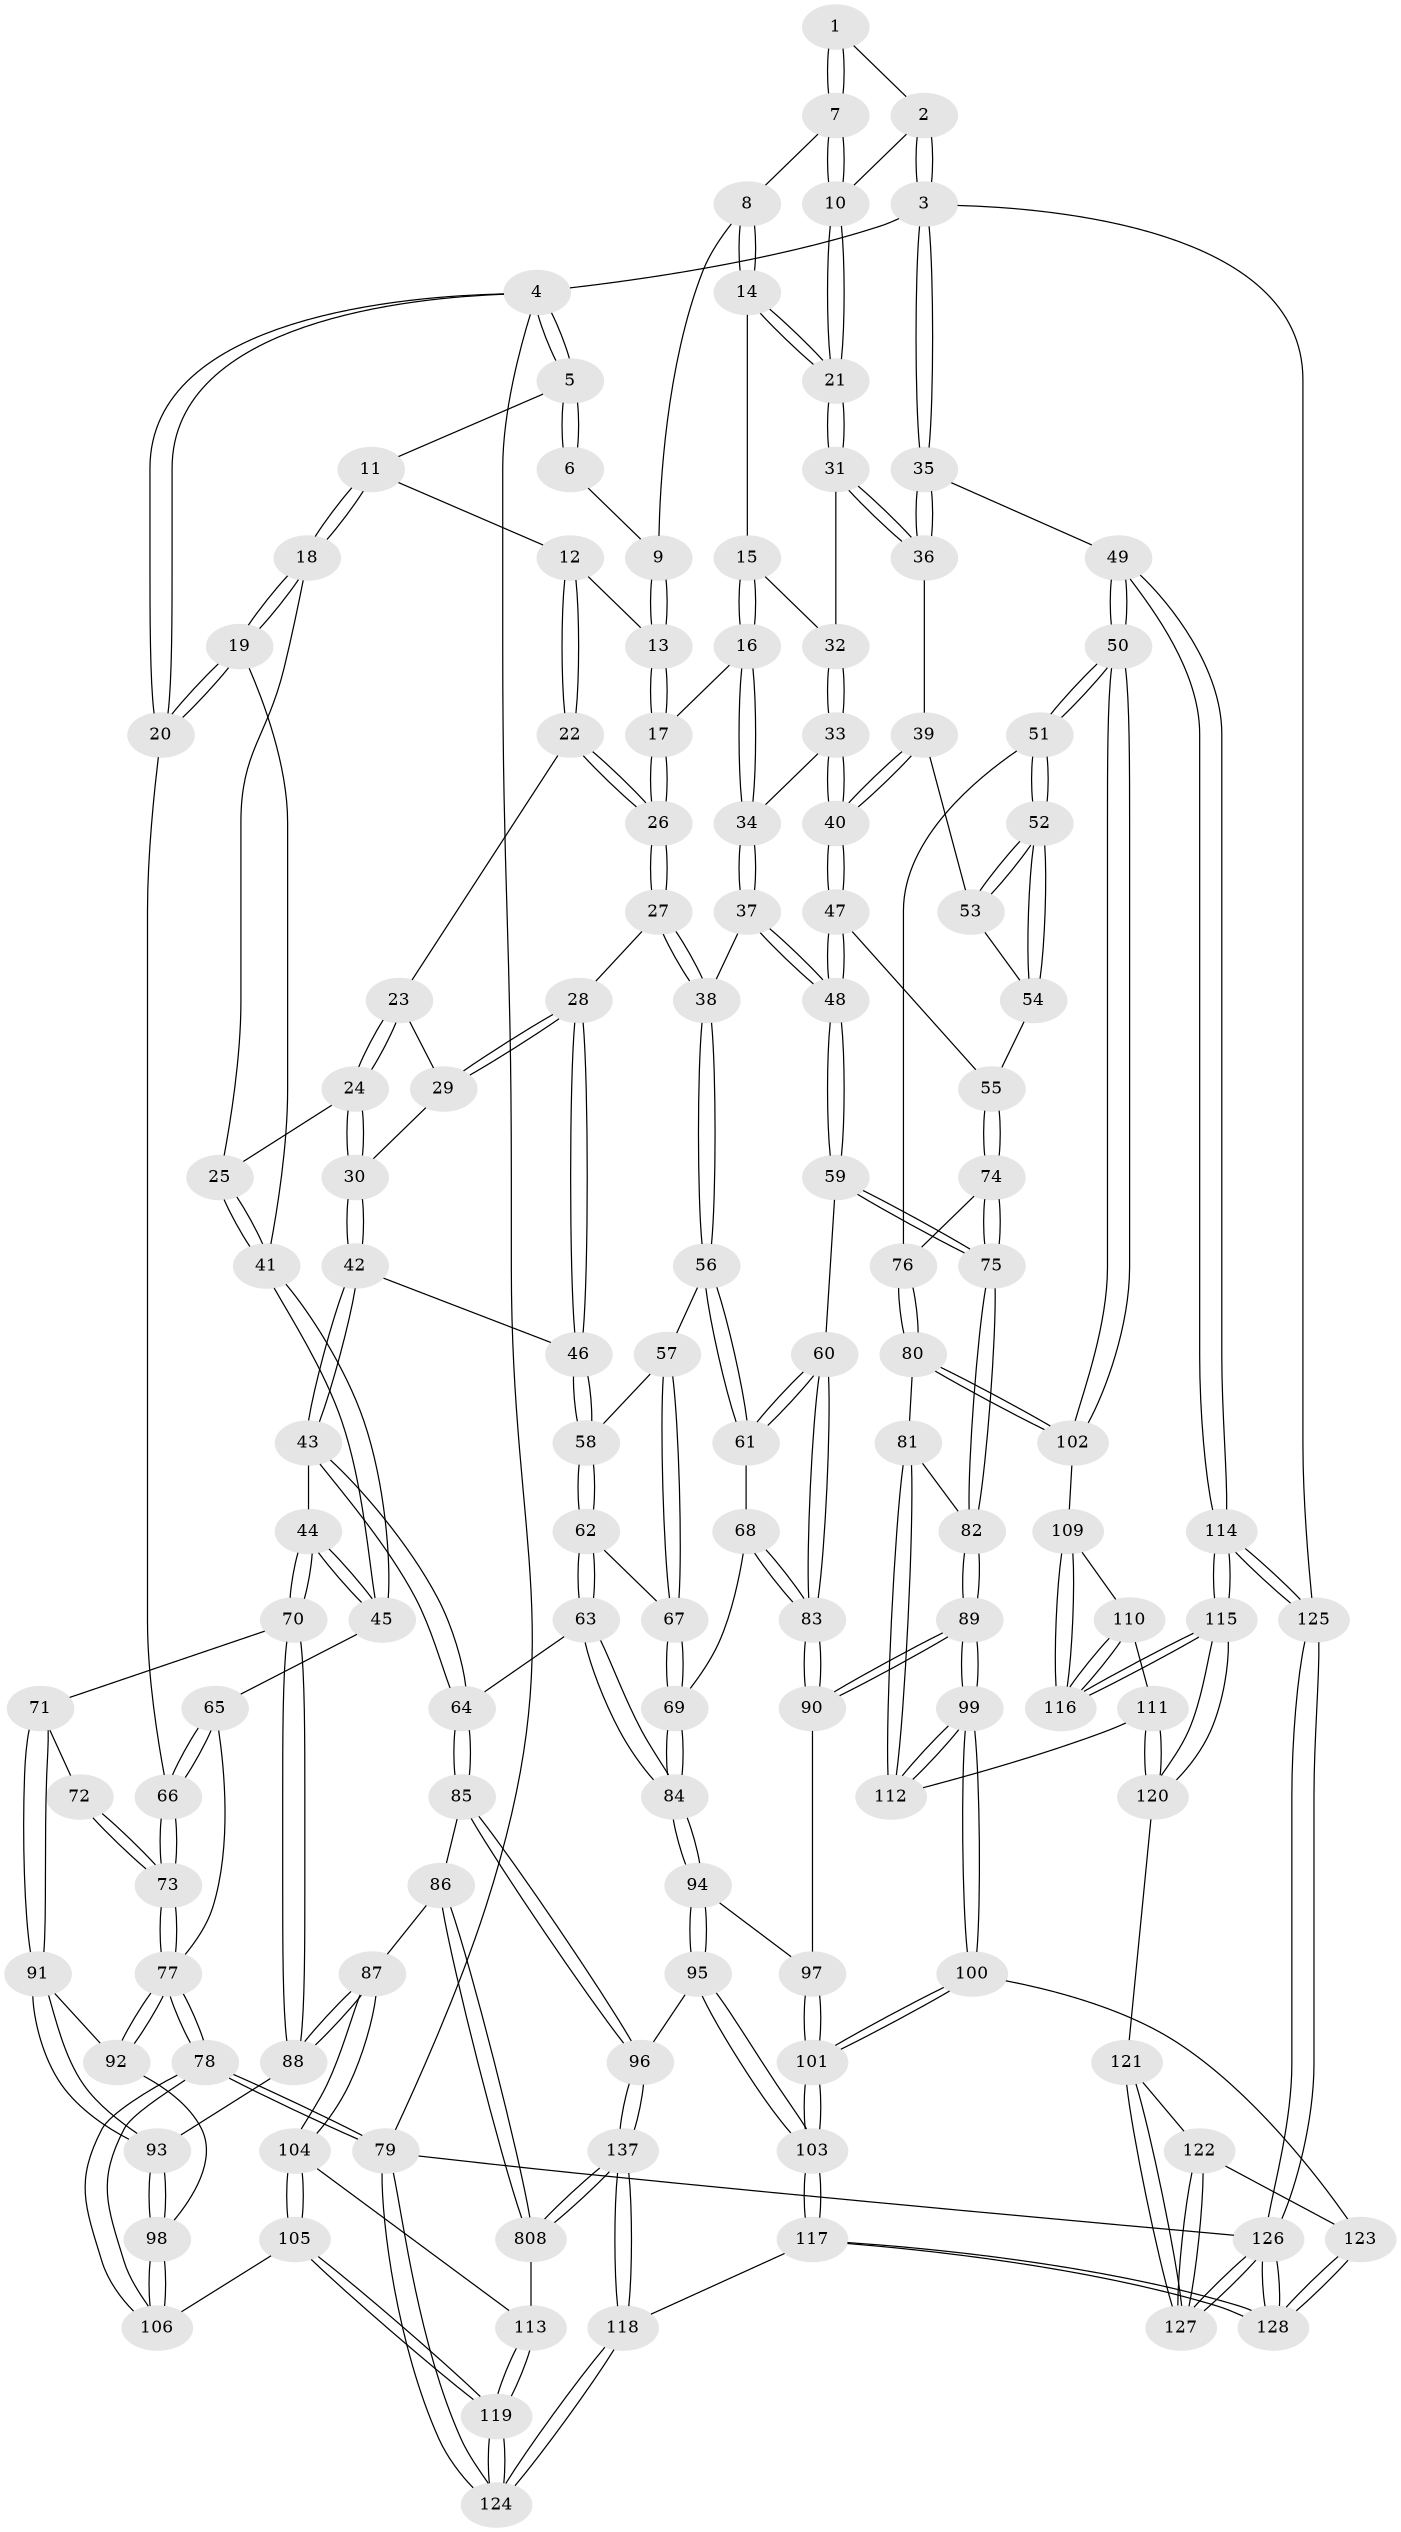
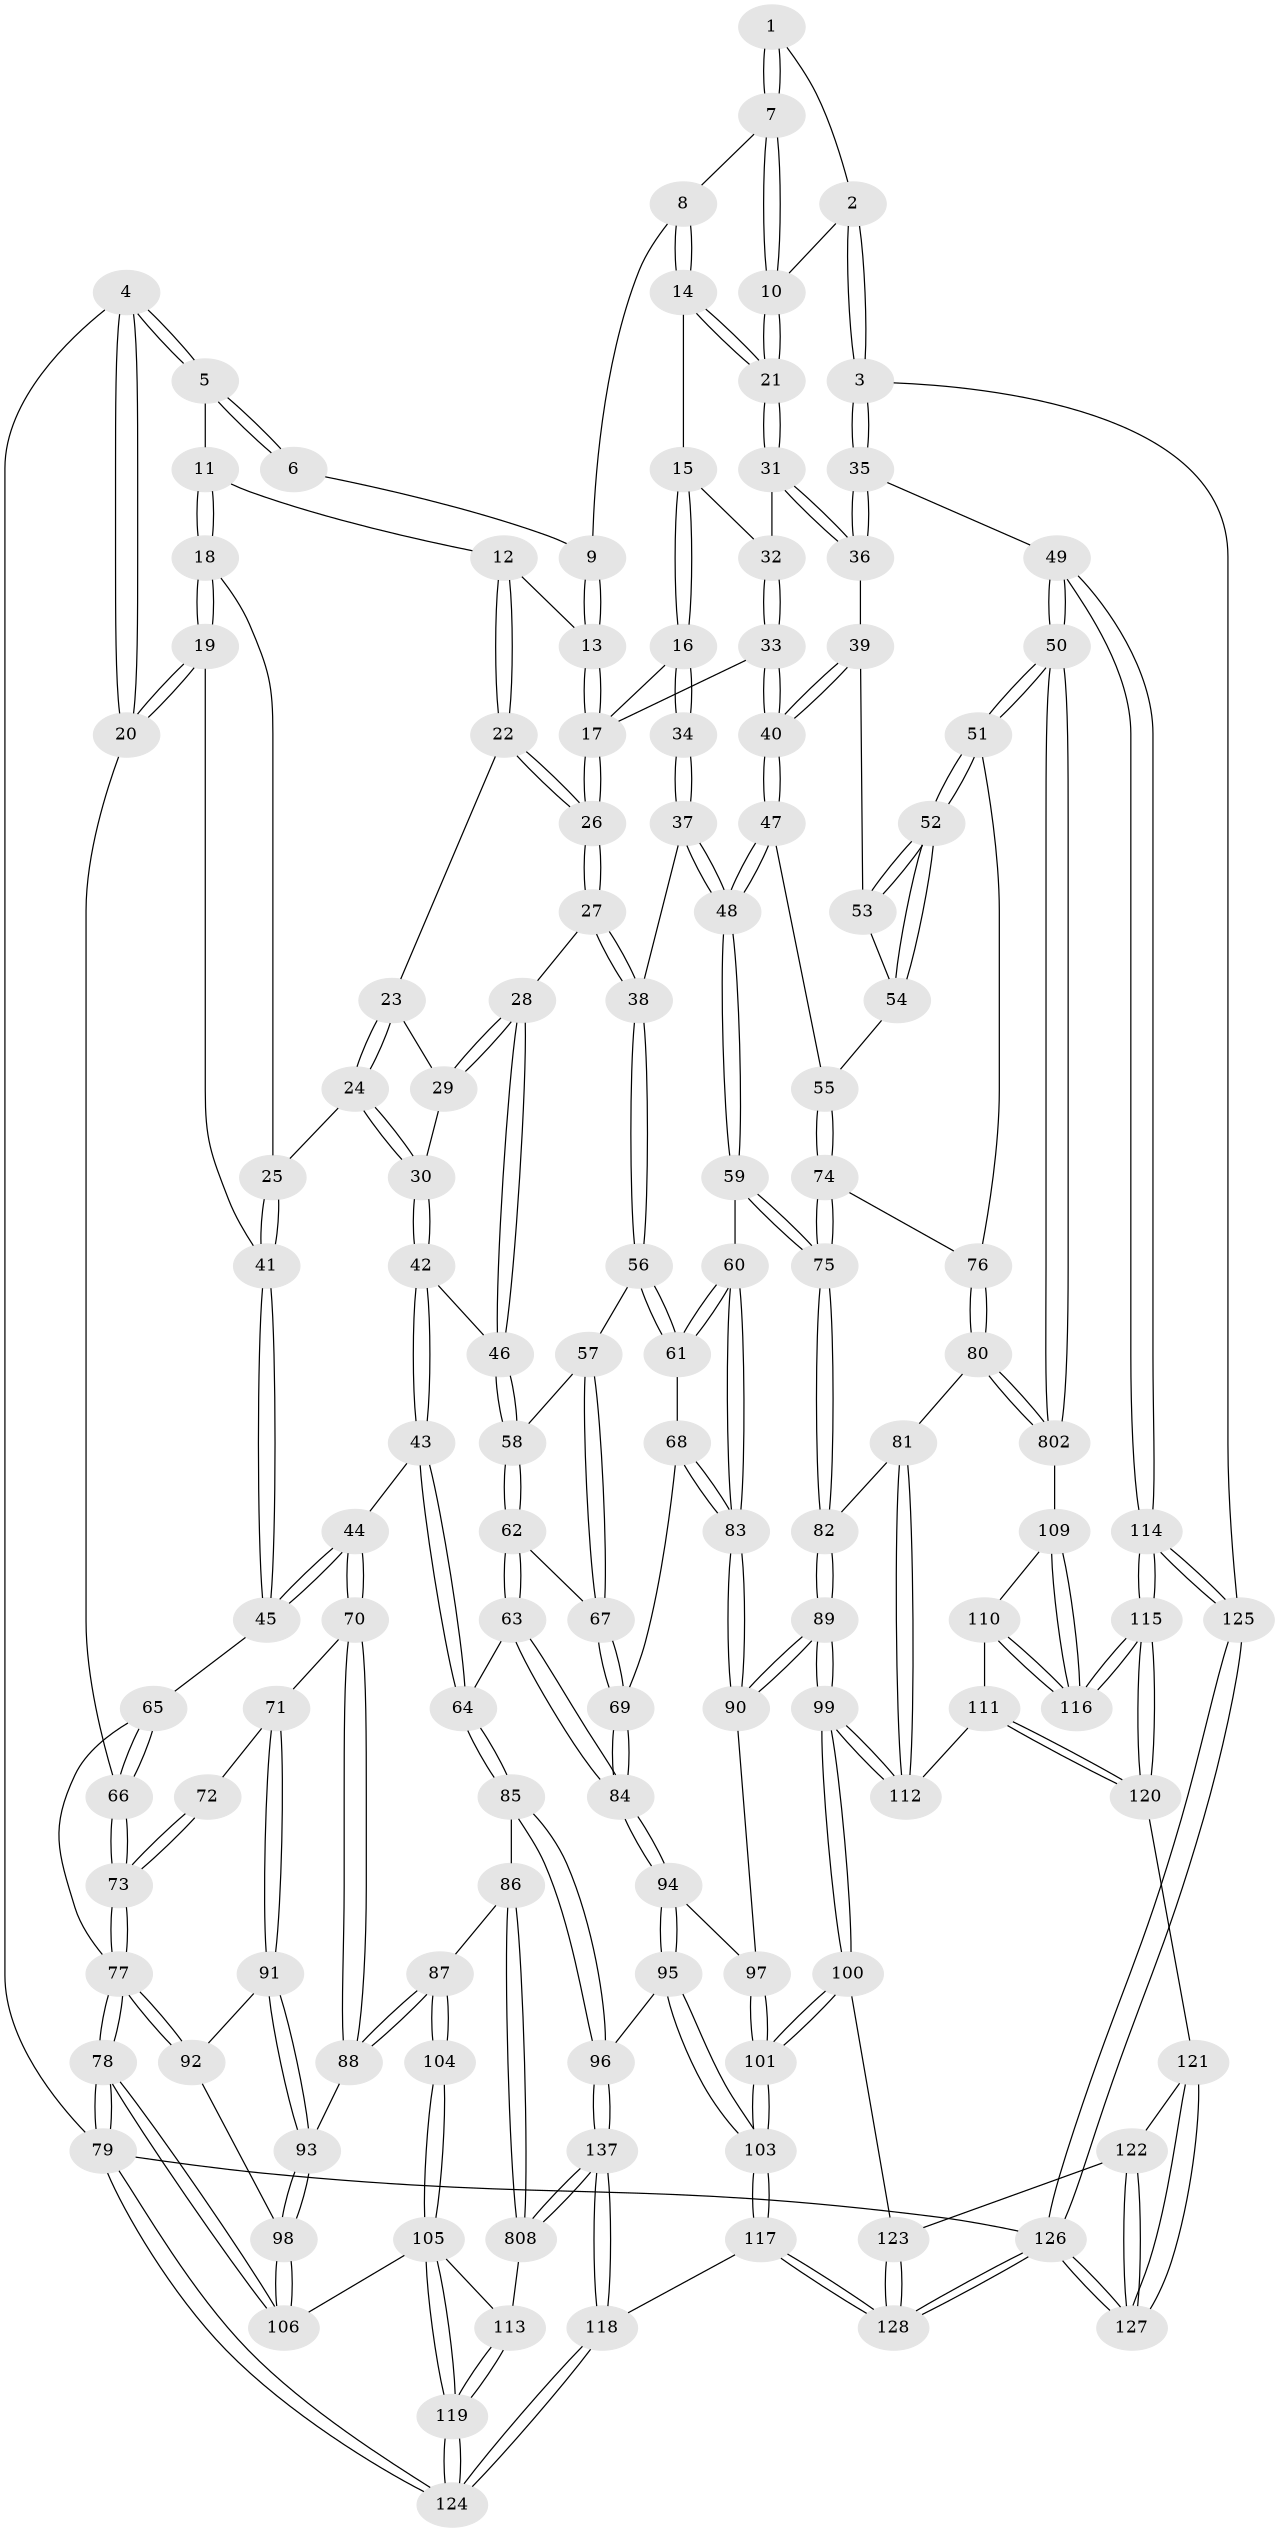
edge "3" -- "4": removed
edge "33" -- "34": now "33" -- "17"
node "102": label "102" -> "802"
edge "104" -- "113": now "105" -- "113"
